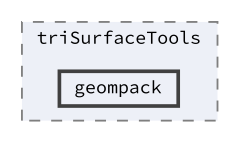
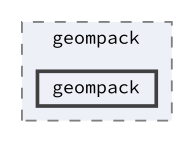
cluster "triSurfaceTools": label "triSurfaceTools" -> "geompack"
